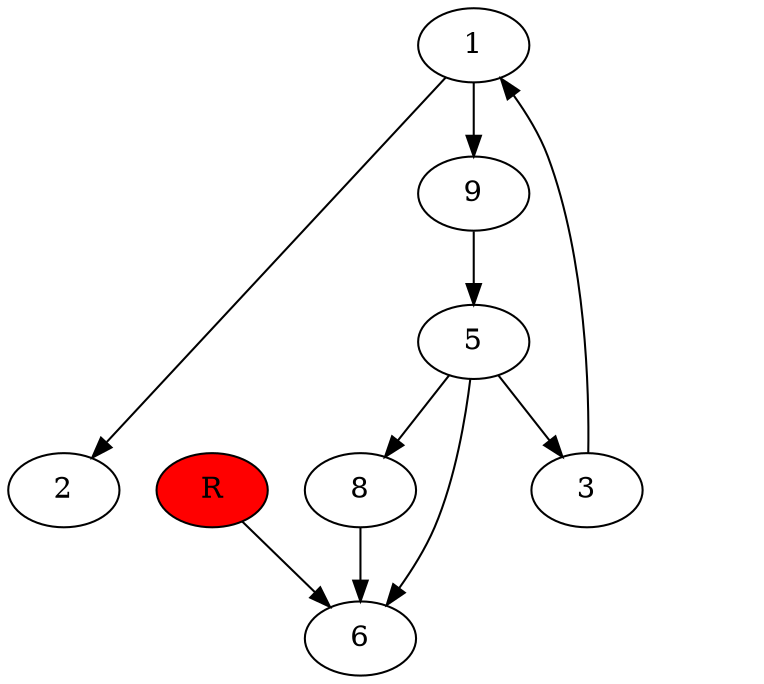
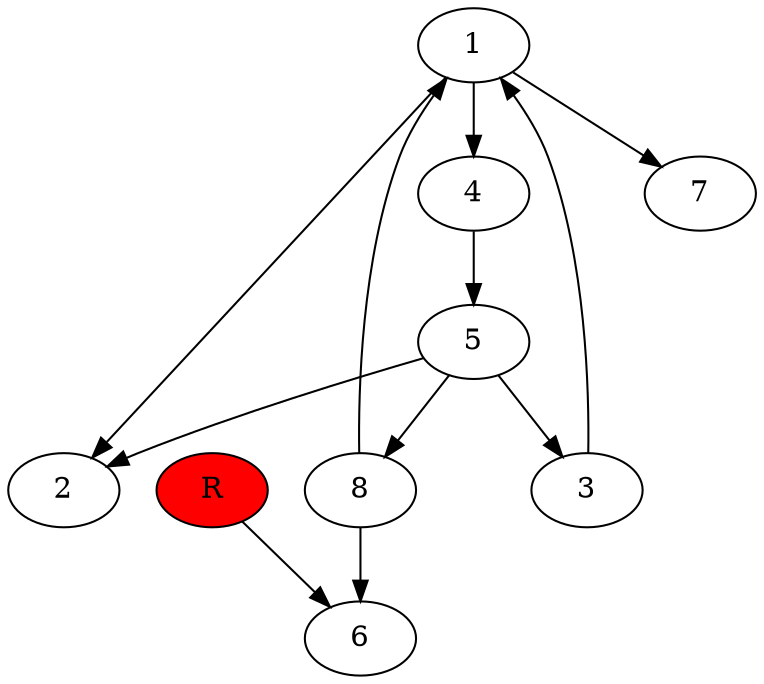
node "9": label "9" -> "4"
node "7": added
edge "8" -> "1": added
edge "5" -> "6": now "5" -> "2"
